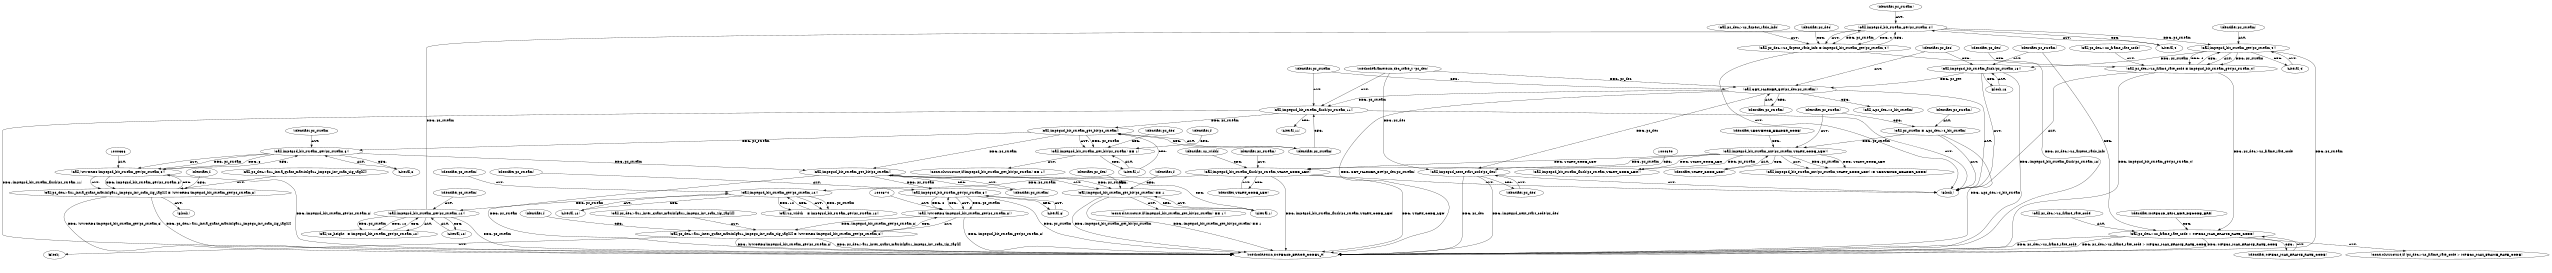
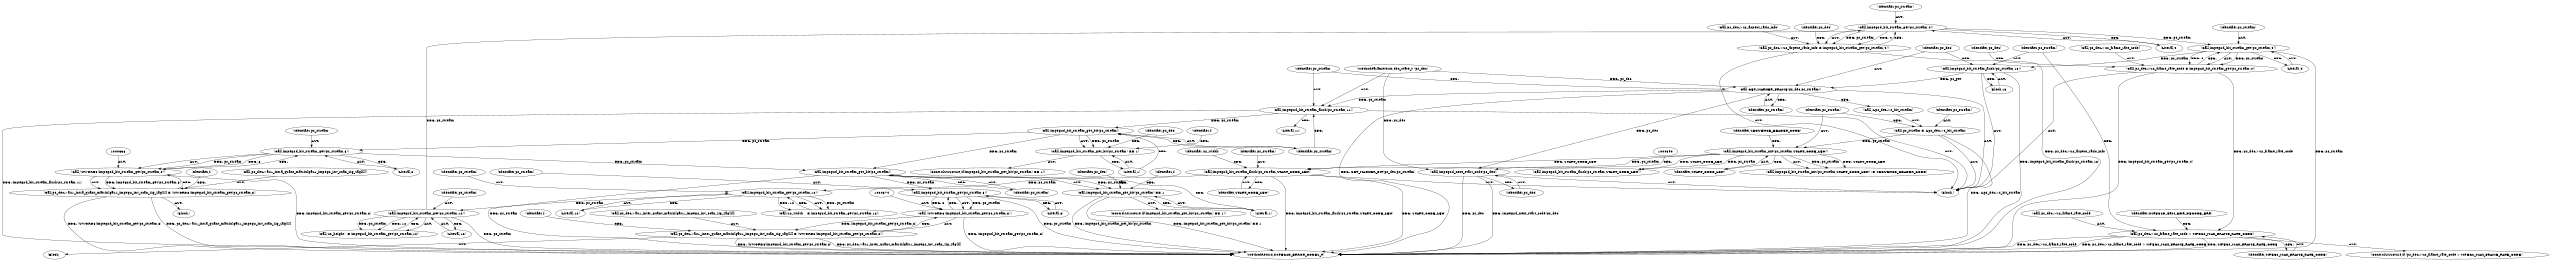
node "(Call,GET_MARKER_BIT(ps_dec,ps_stream))": label "(Call,GET_MARKER_BIT(ps_dec,ps_stream))" -> "(Call,GET_MARKER_FRAME(ps_dec,ps_stream))"
edge "(Call,&ps_dec->s_bit_stream)" -> "(Call,ps_stream = &ps_dec->s_bit_stream)": added, label "AST:"
